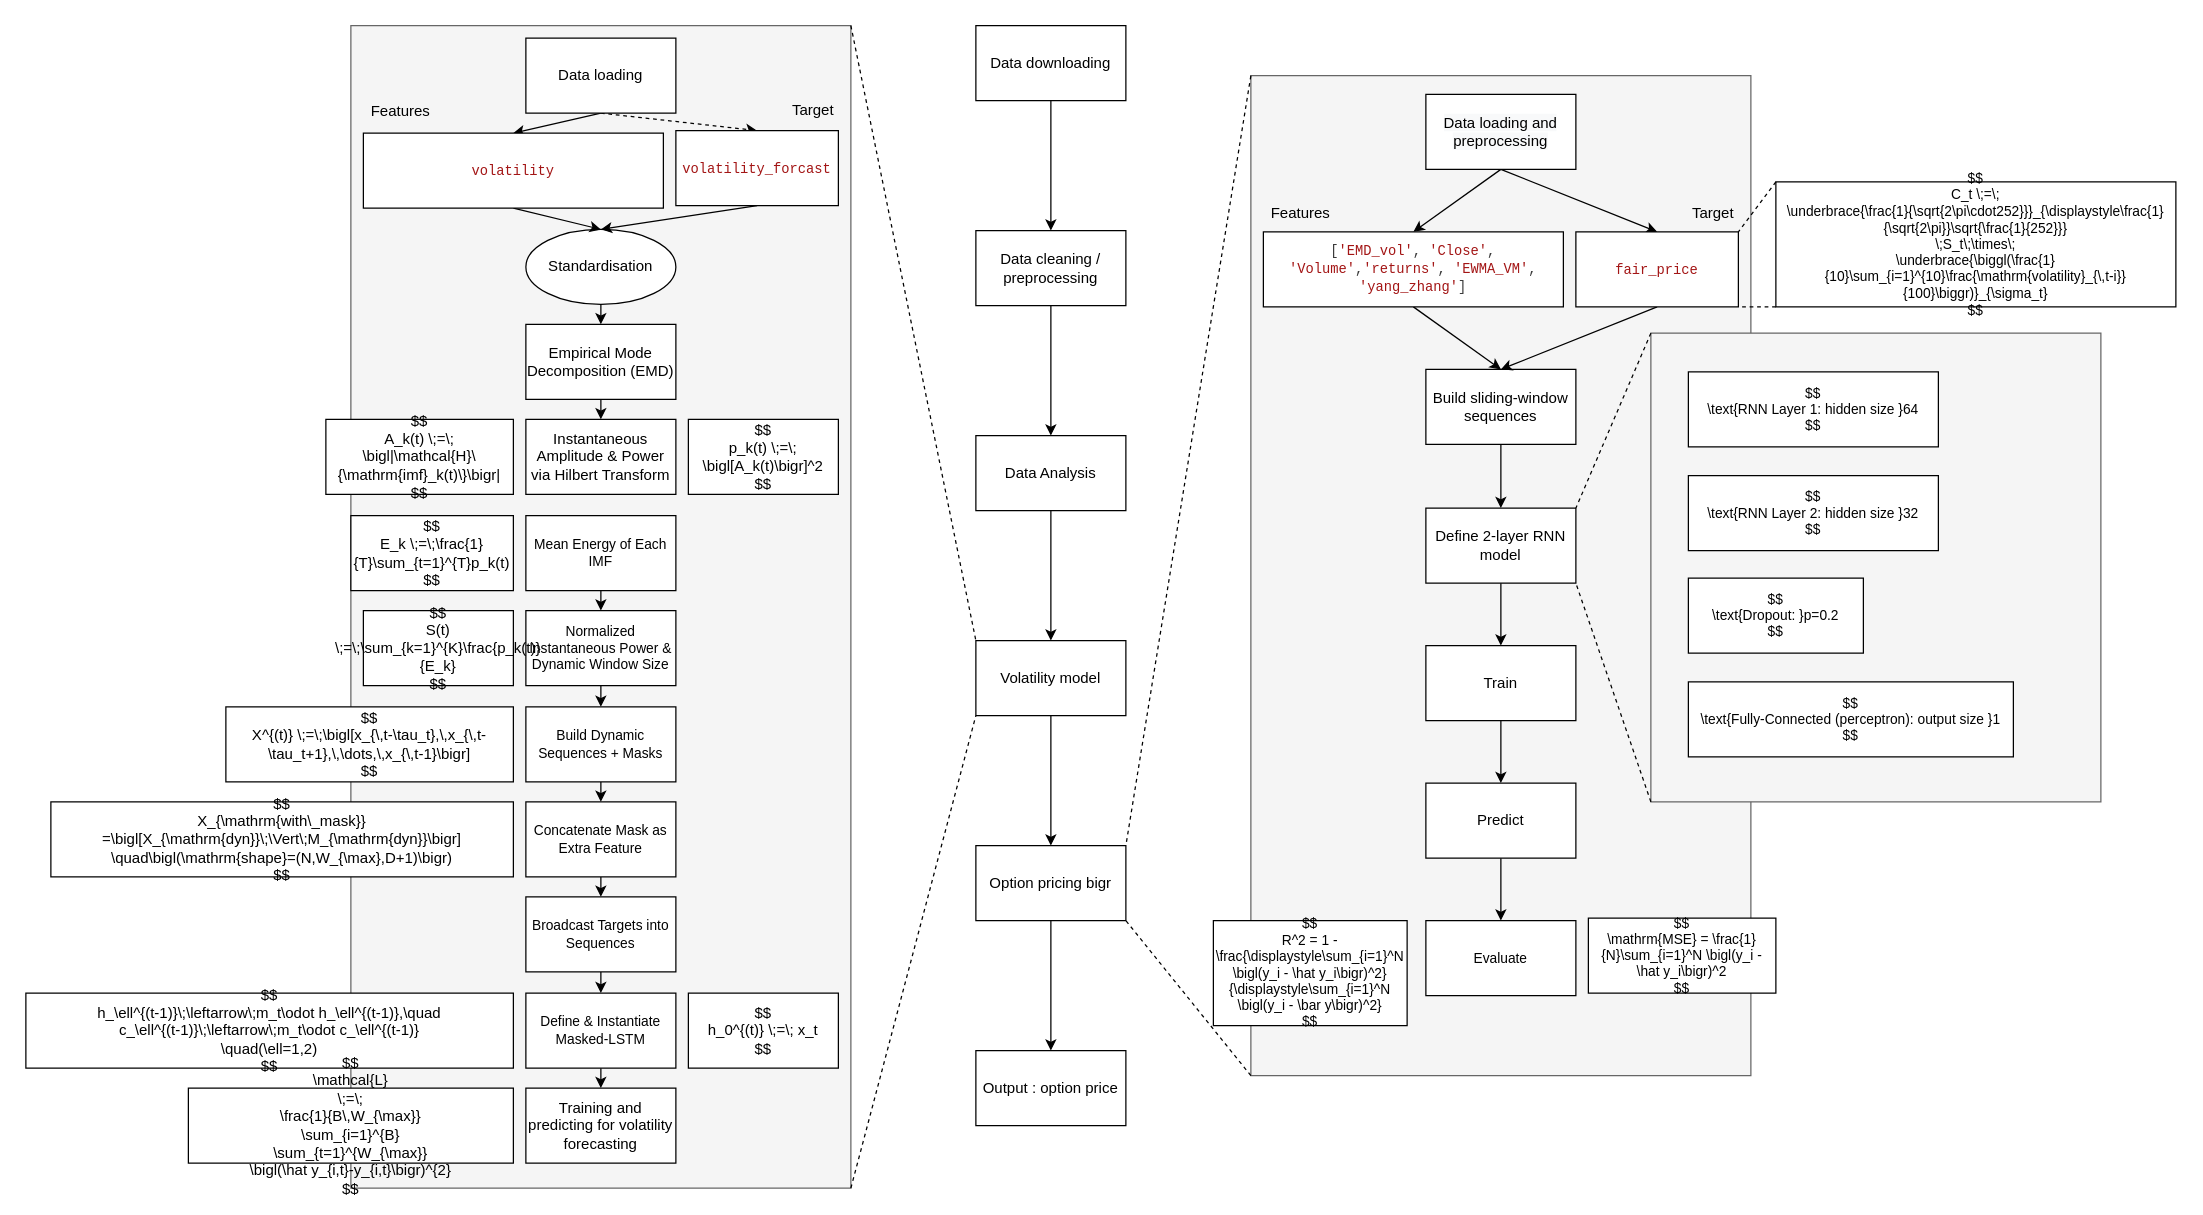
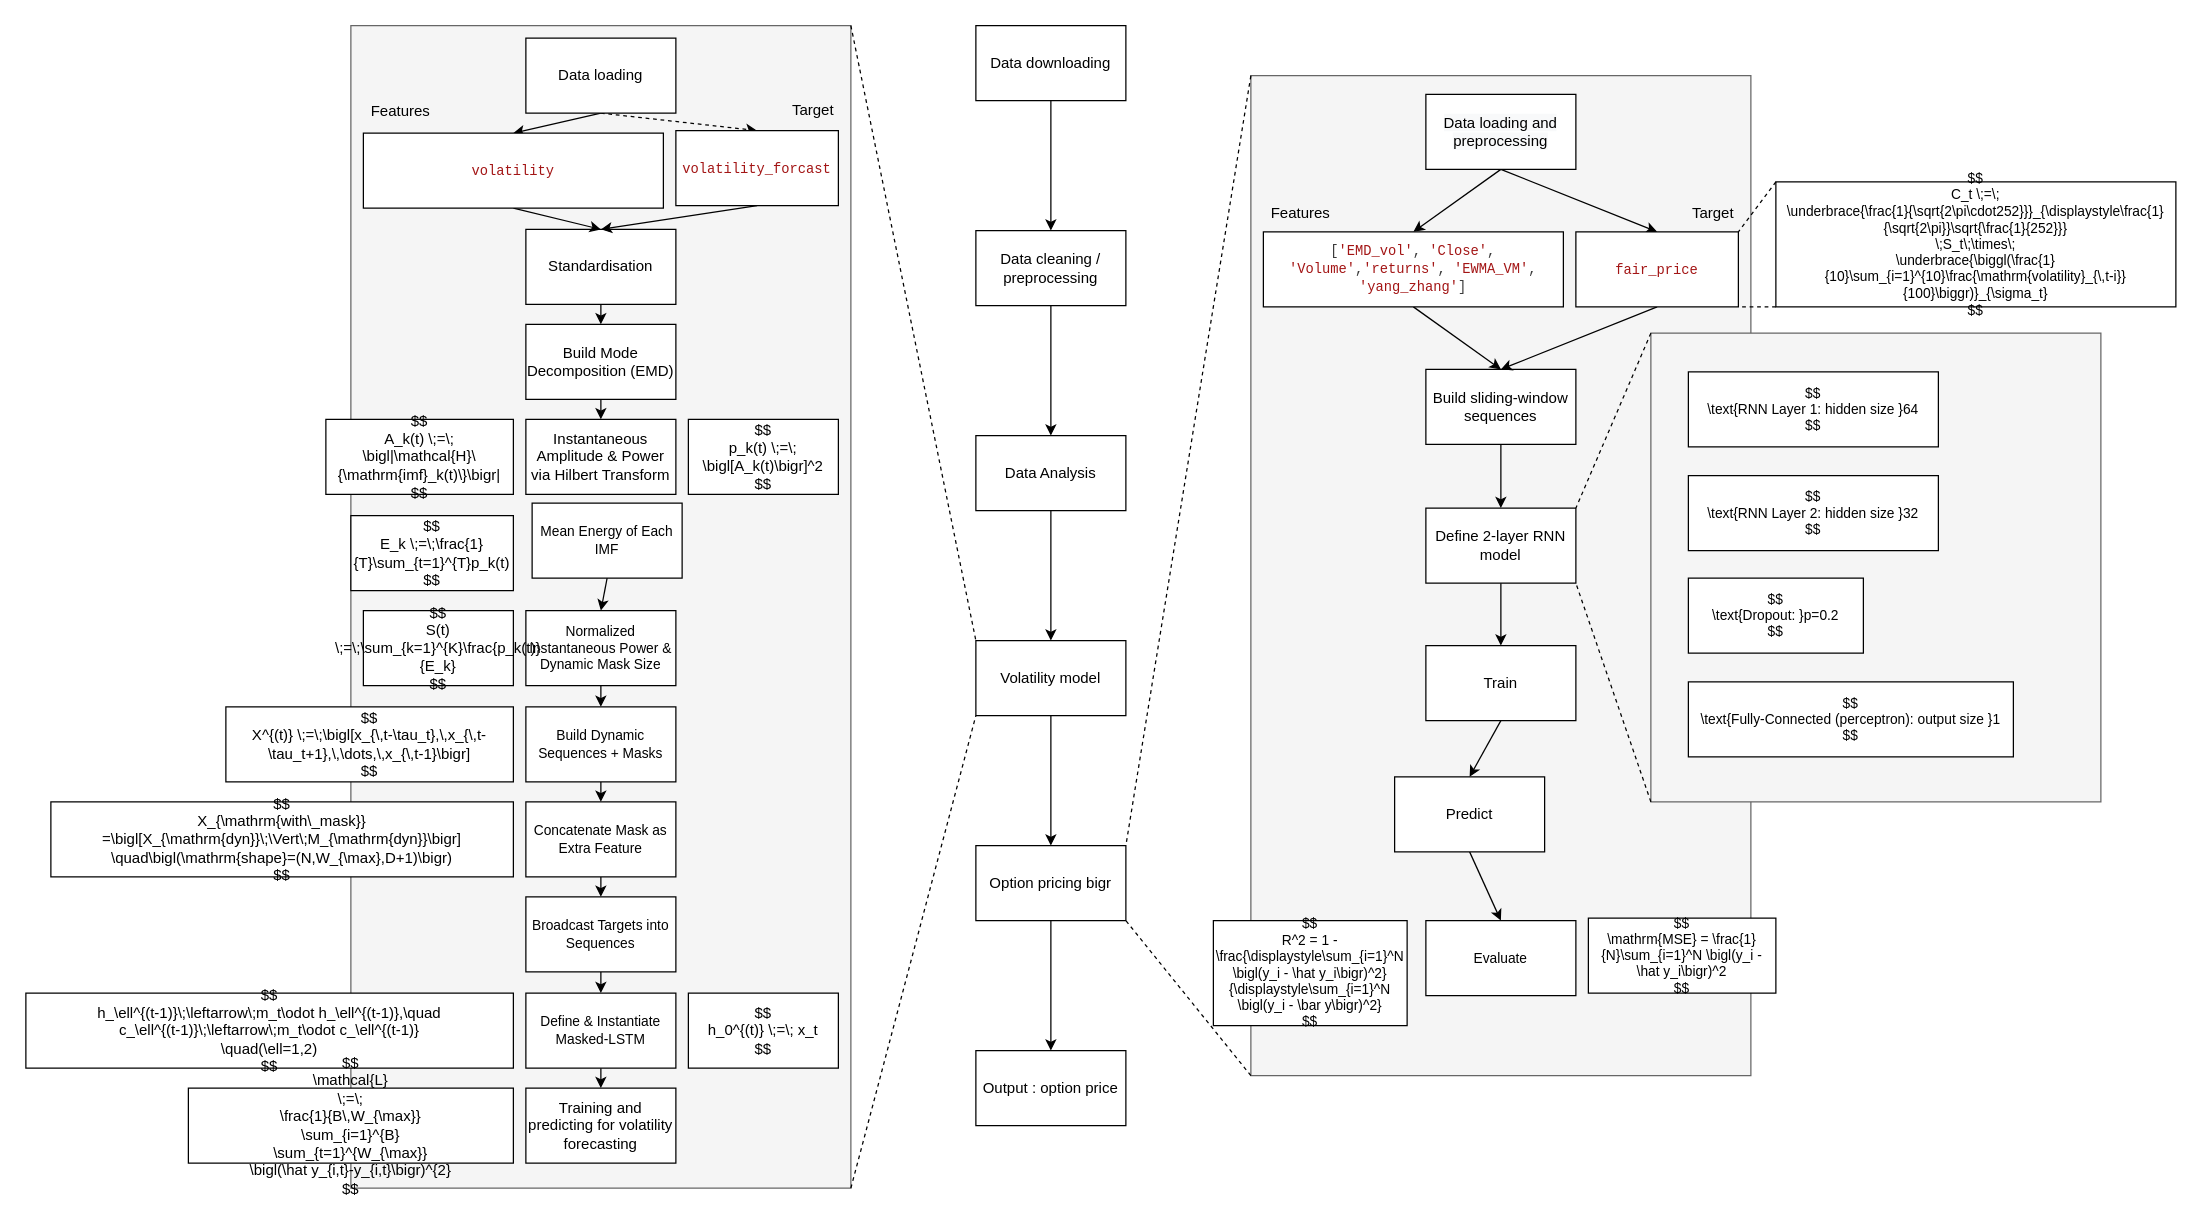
node "Standardisation": shape ellipse -> rectangle
node "Empirical Mode Decomposition (EMD)": label "Empirical Mode Decomposition (EMD)" -> "Build Mode Decomposition (EMD)"
node "Mean Energy of Each IMF": moved (601, 553) -> (607, 541)
node "Normalized Instantaneous Power & Dynamic Window Size": label "Normalized Instantaneous Power & Dynamic Window Size" -> "Normalized Instantaneous Power & Dynamic Mask Size"
node "Predict": moved (1501, 821) -> (1469, 814)
